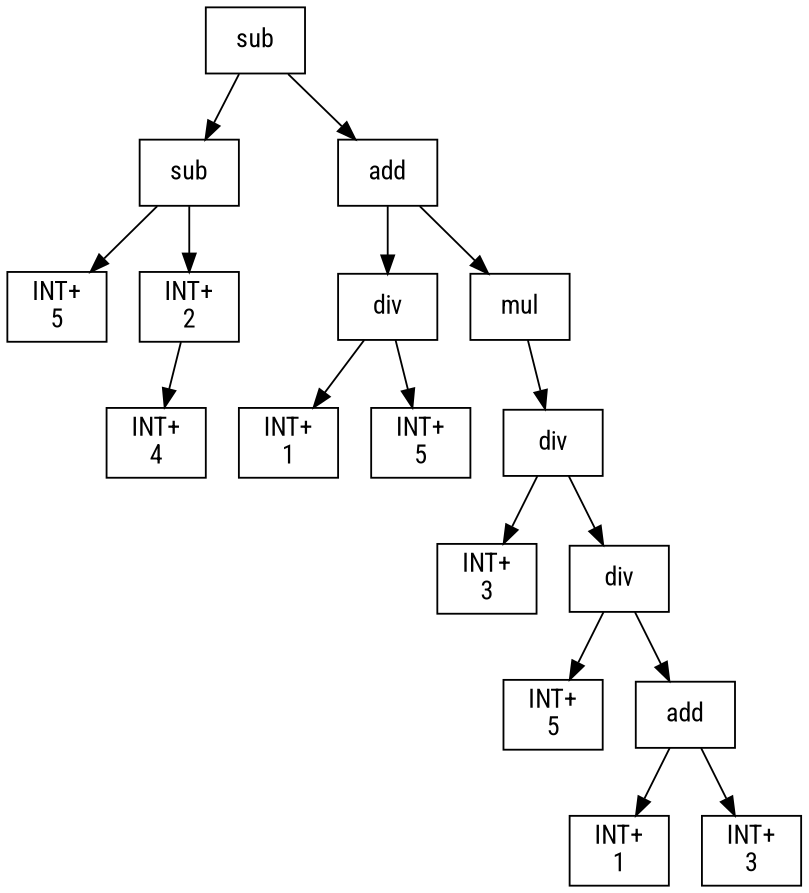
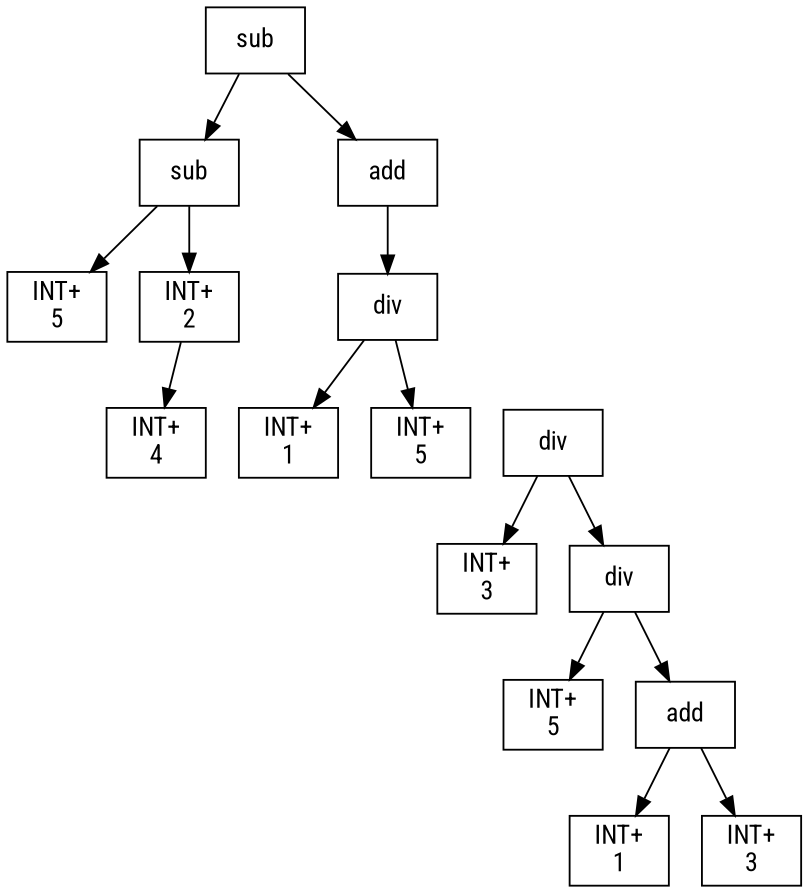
node "mul": removed
